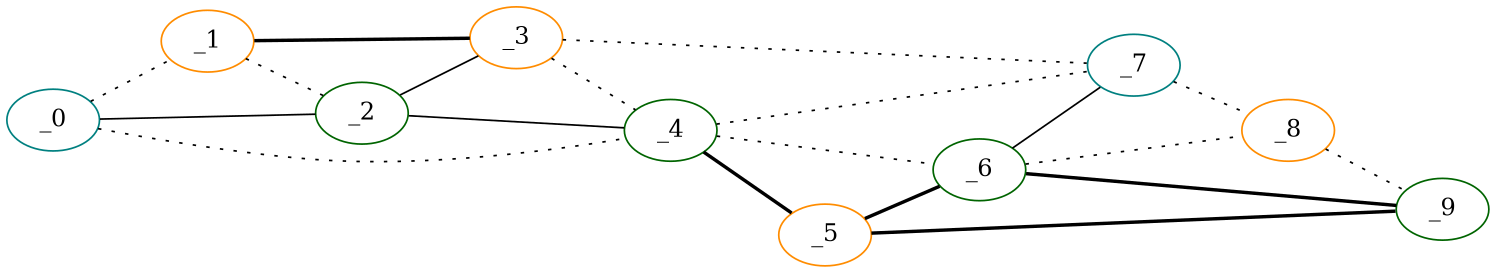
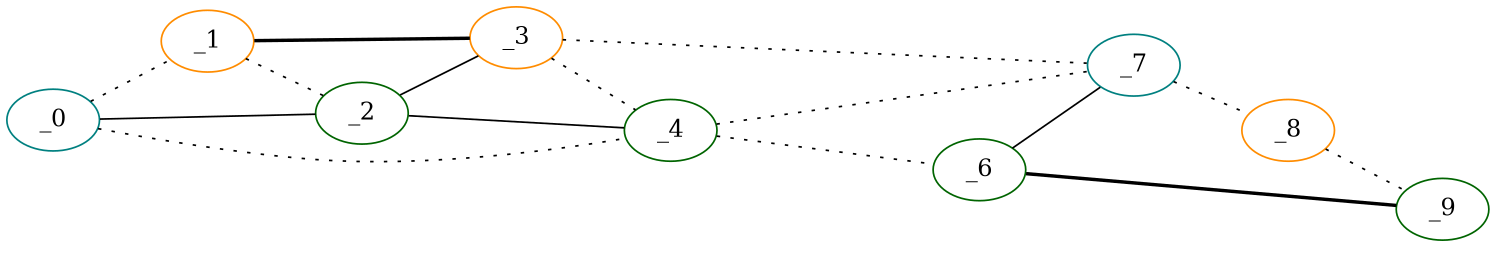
edge "_8" -- "_6": removed
node "_5": removed
